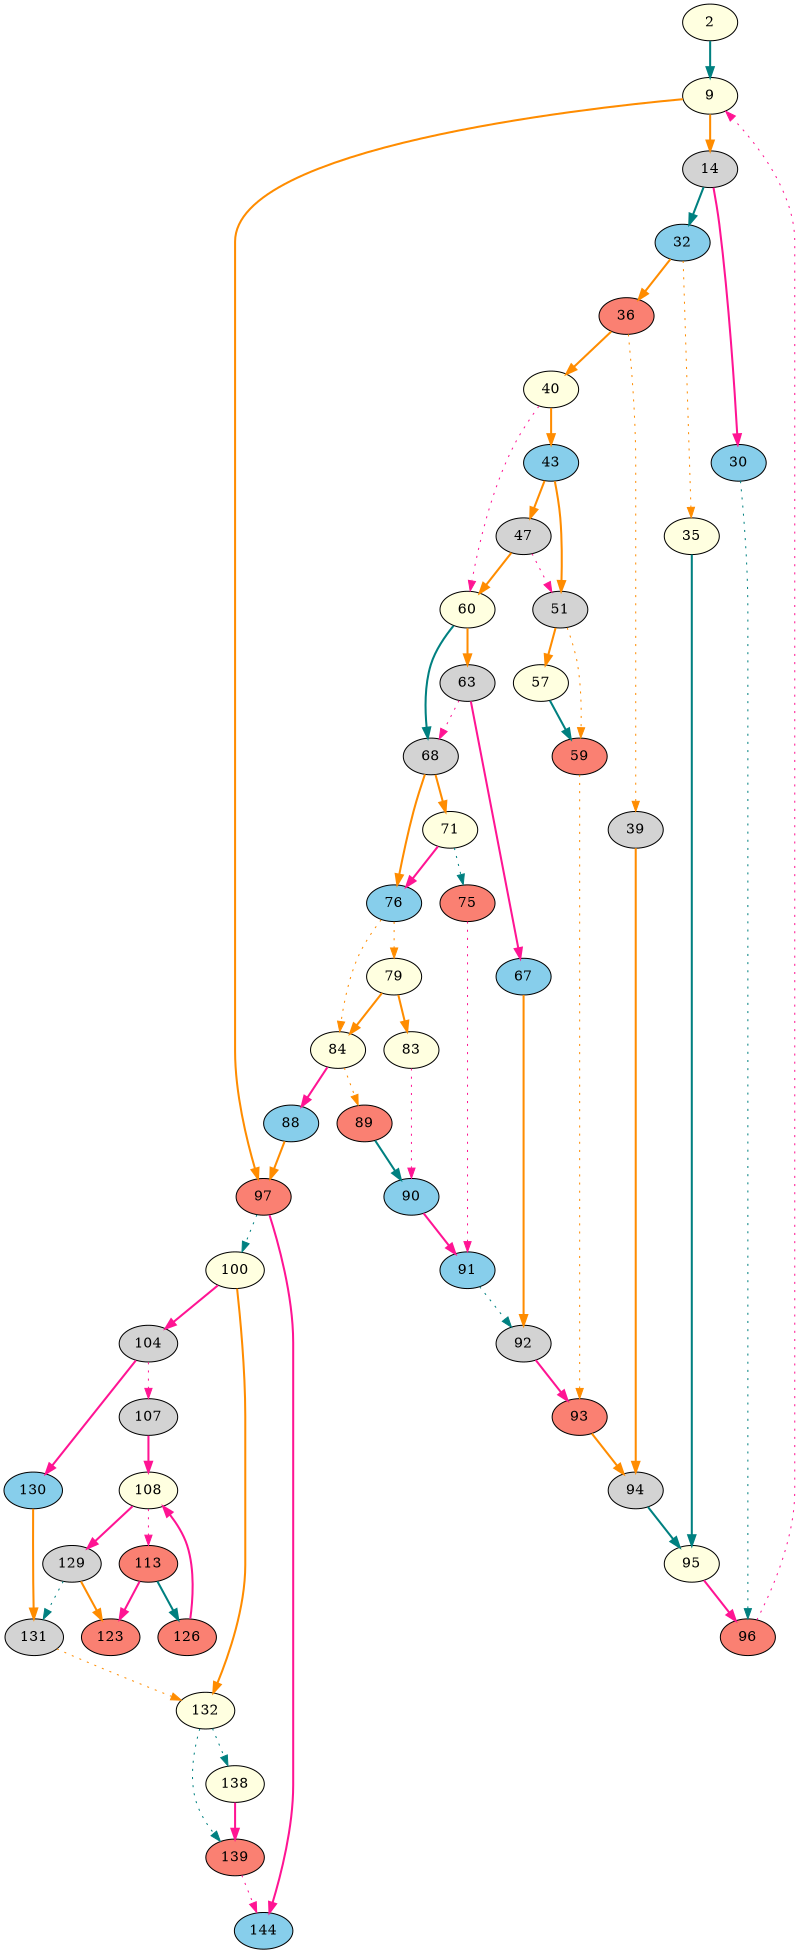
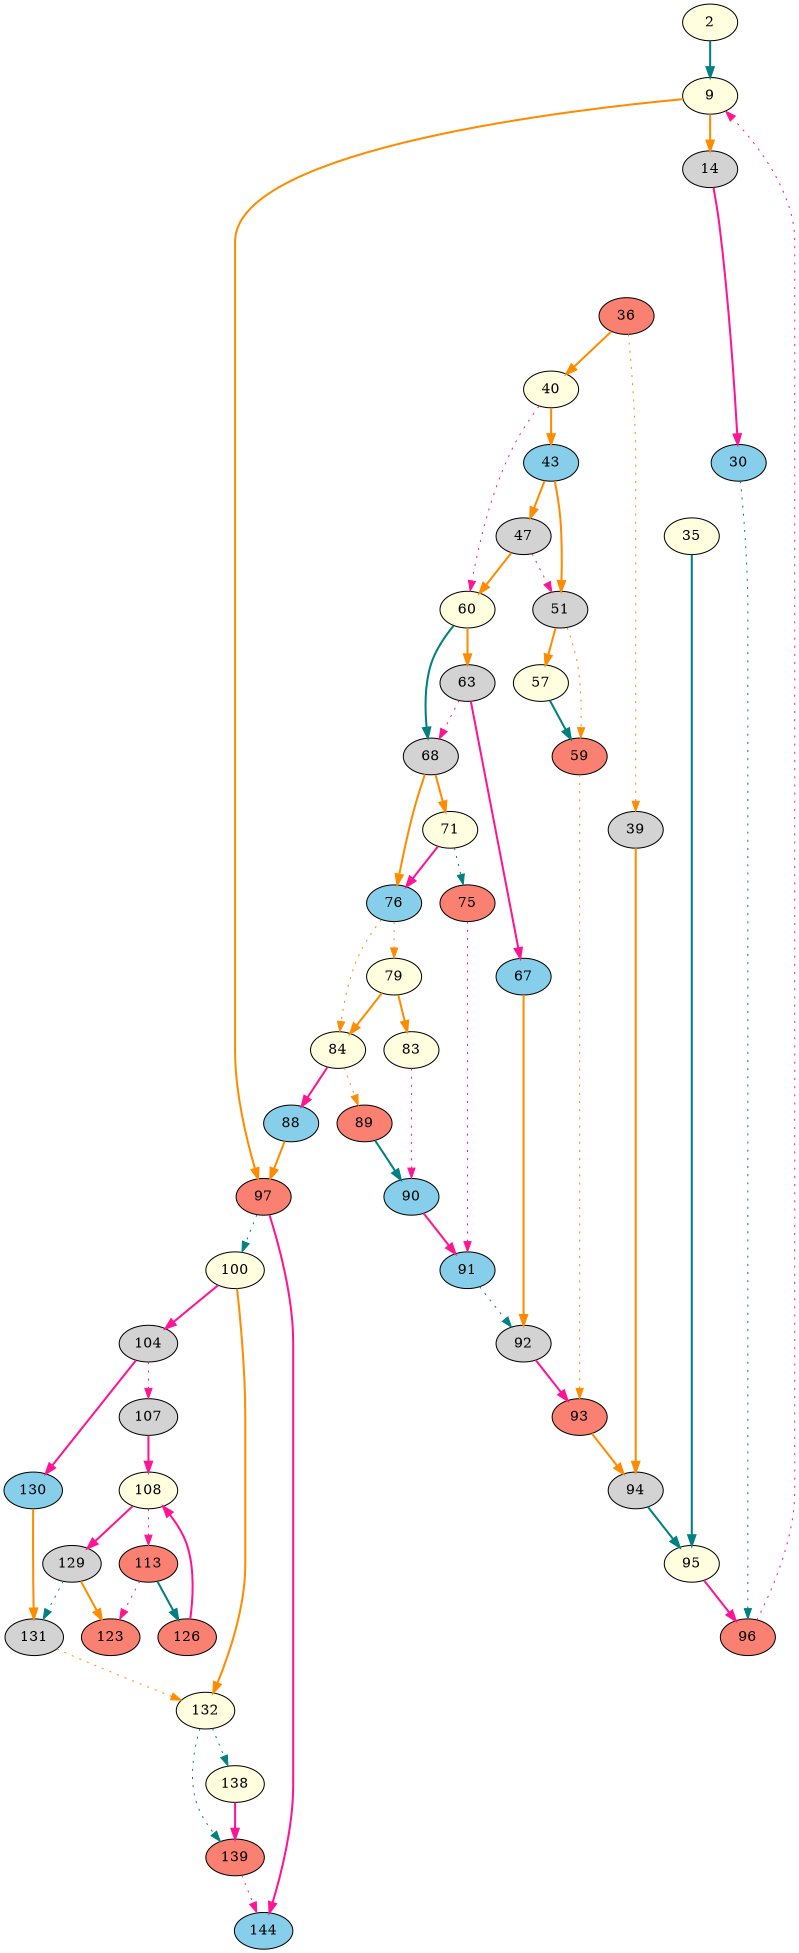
node "32": removed
edge "113" -> "123": style bold -> dotted
